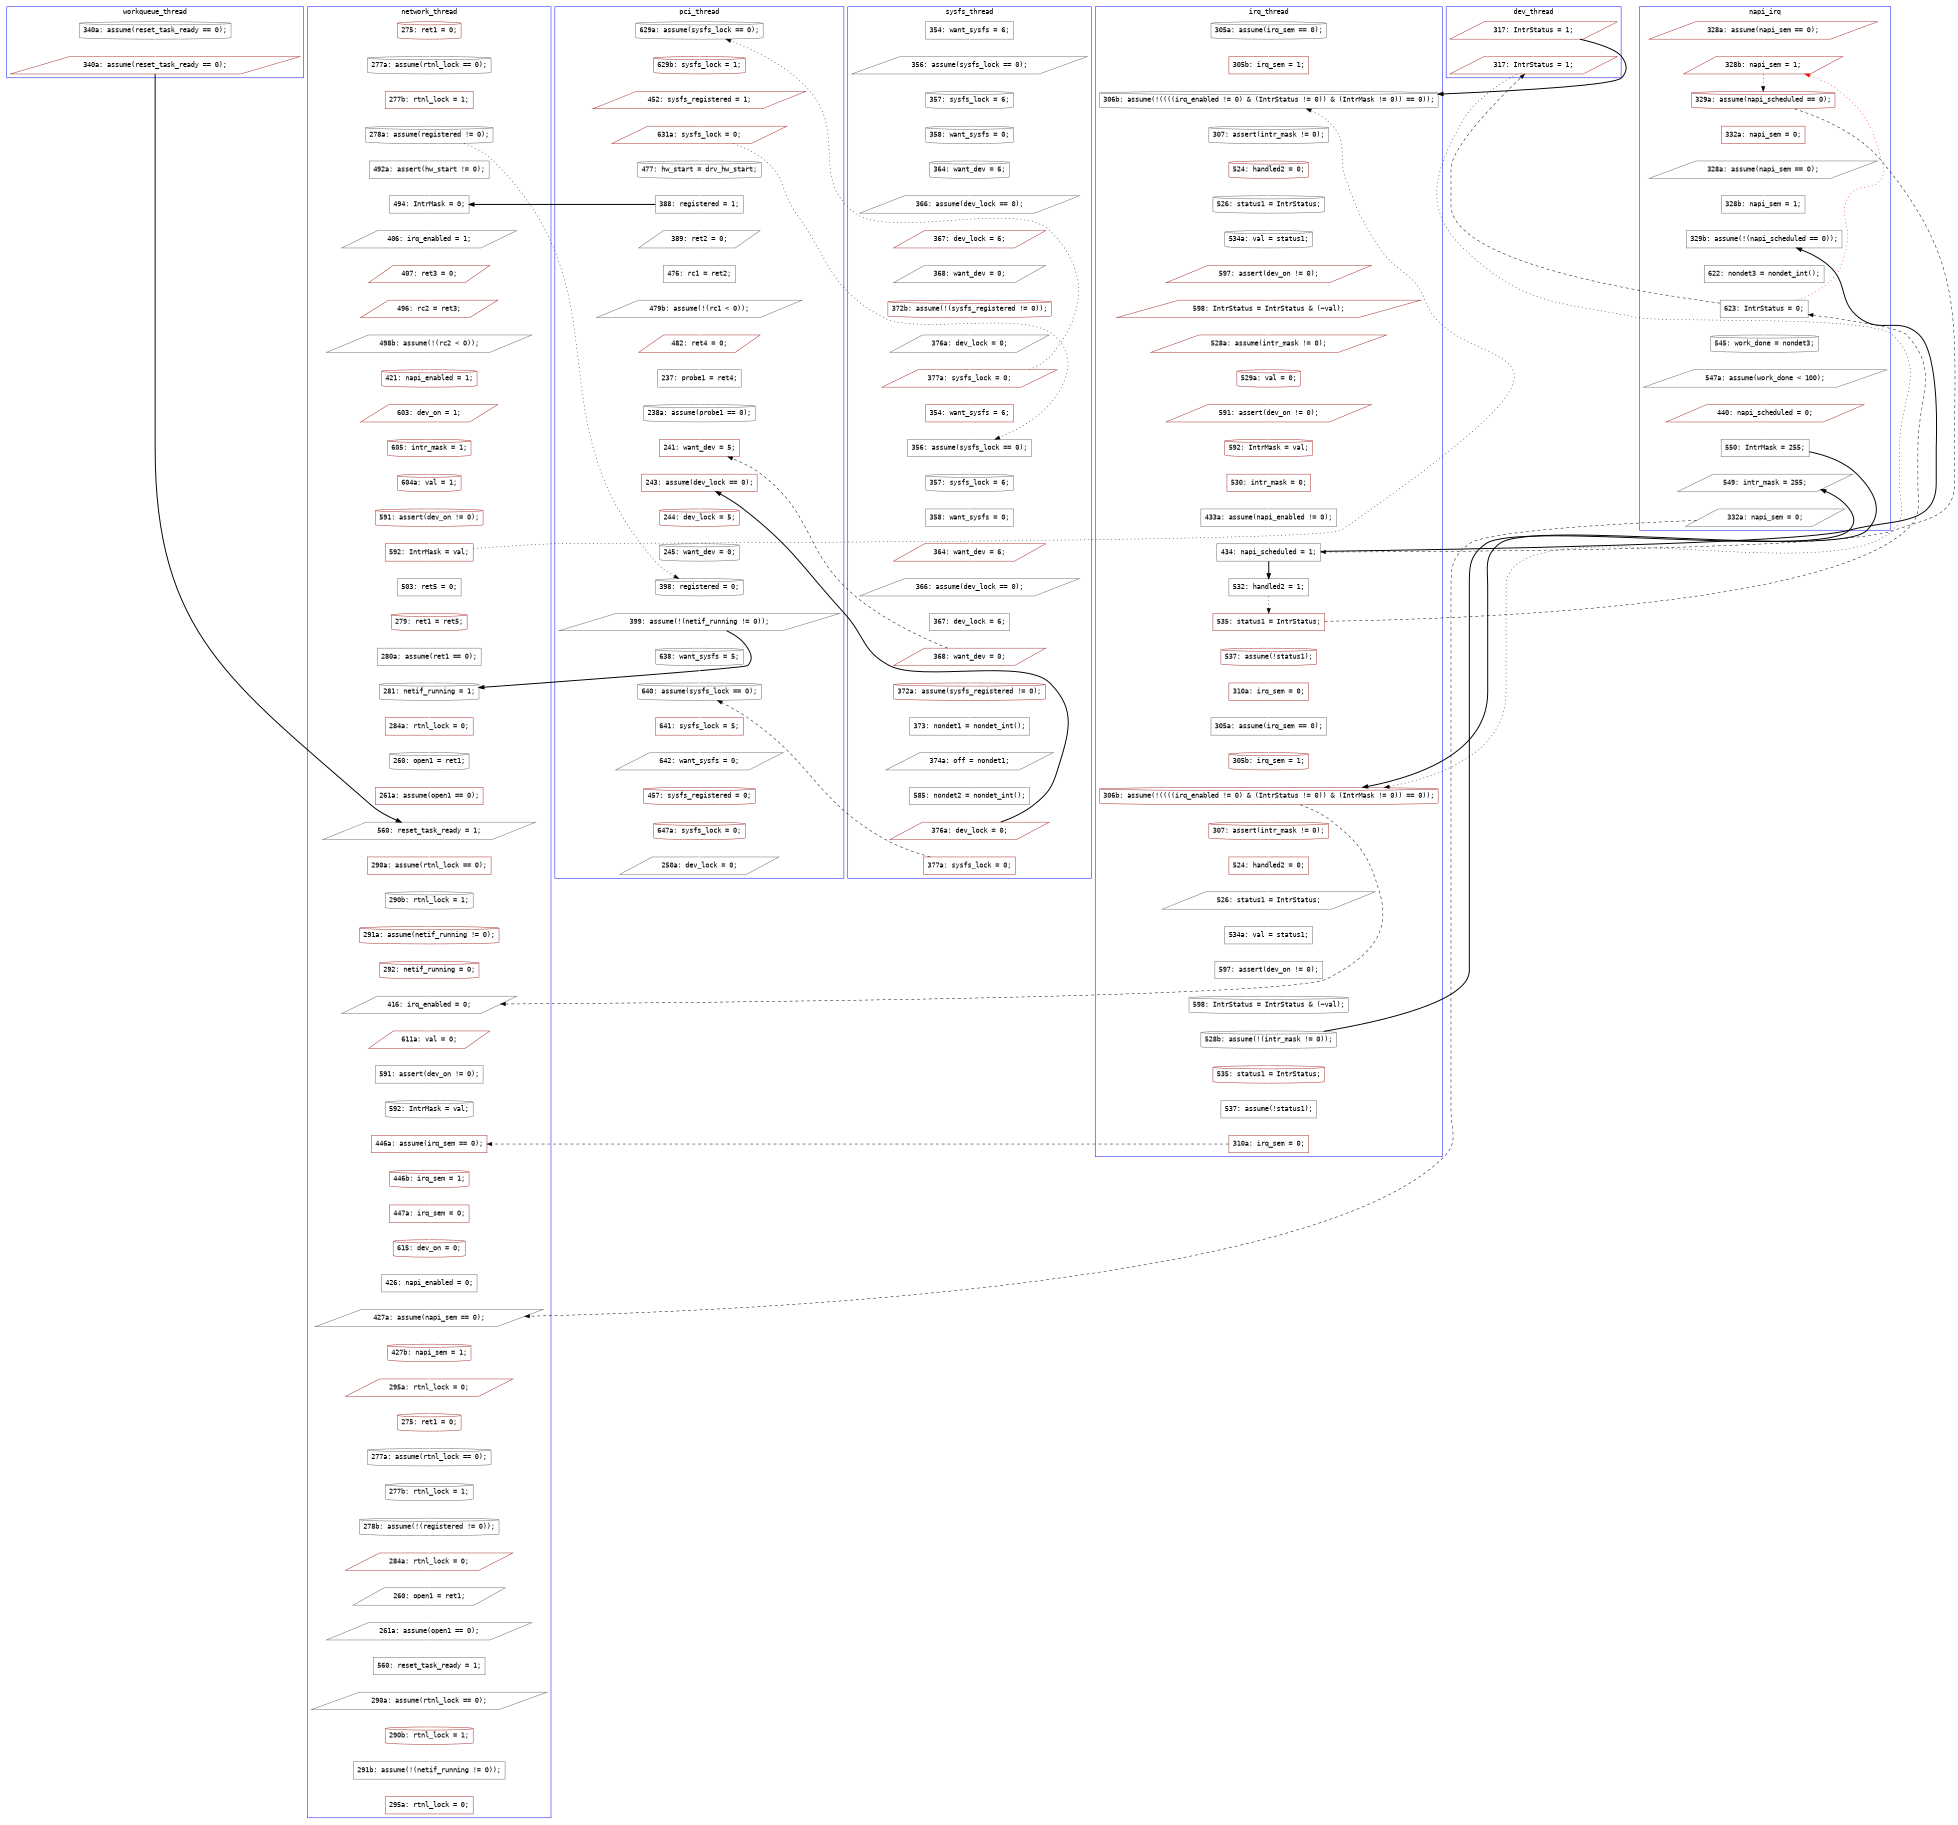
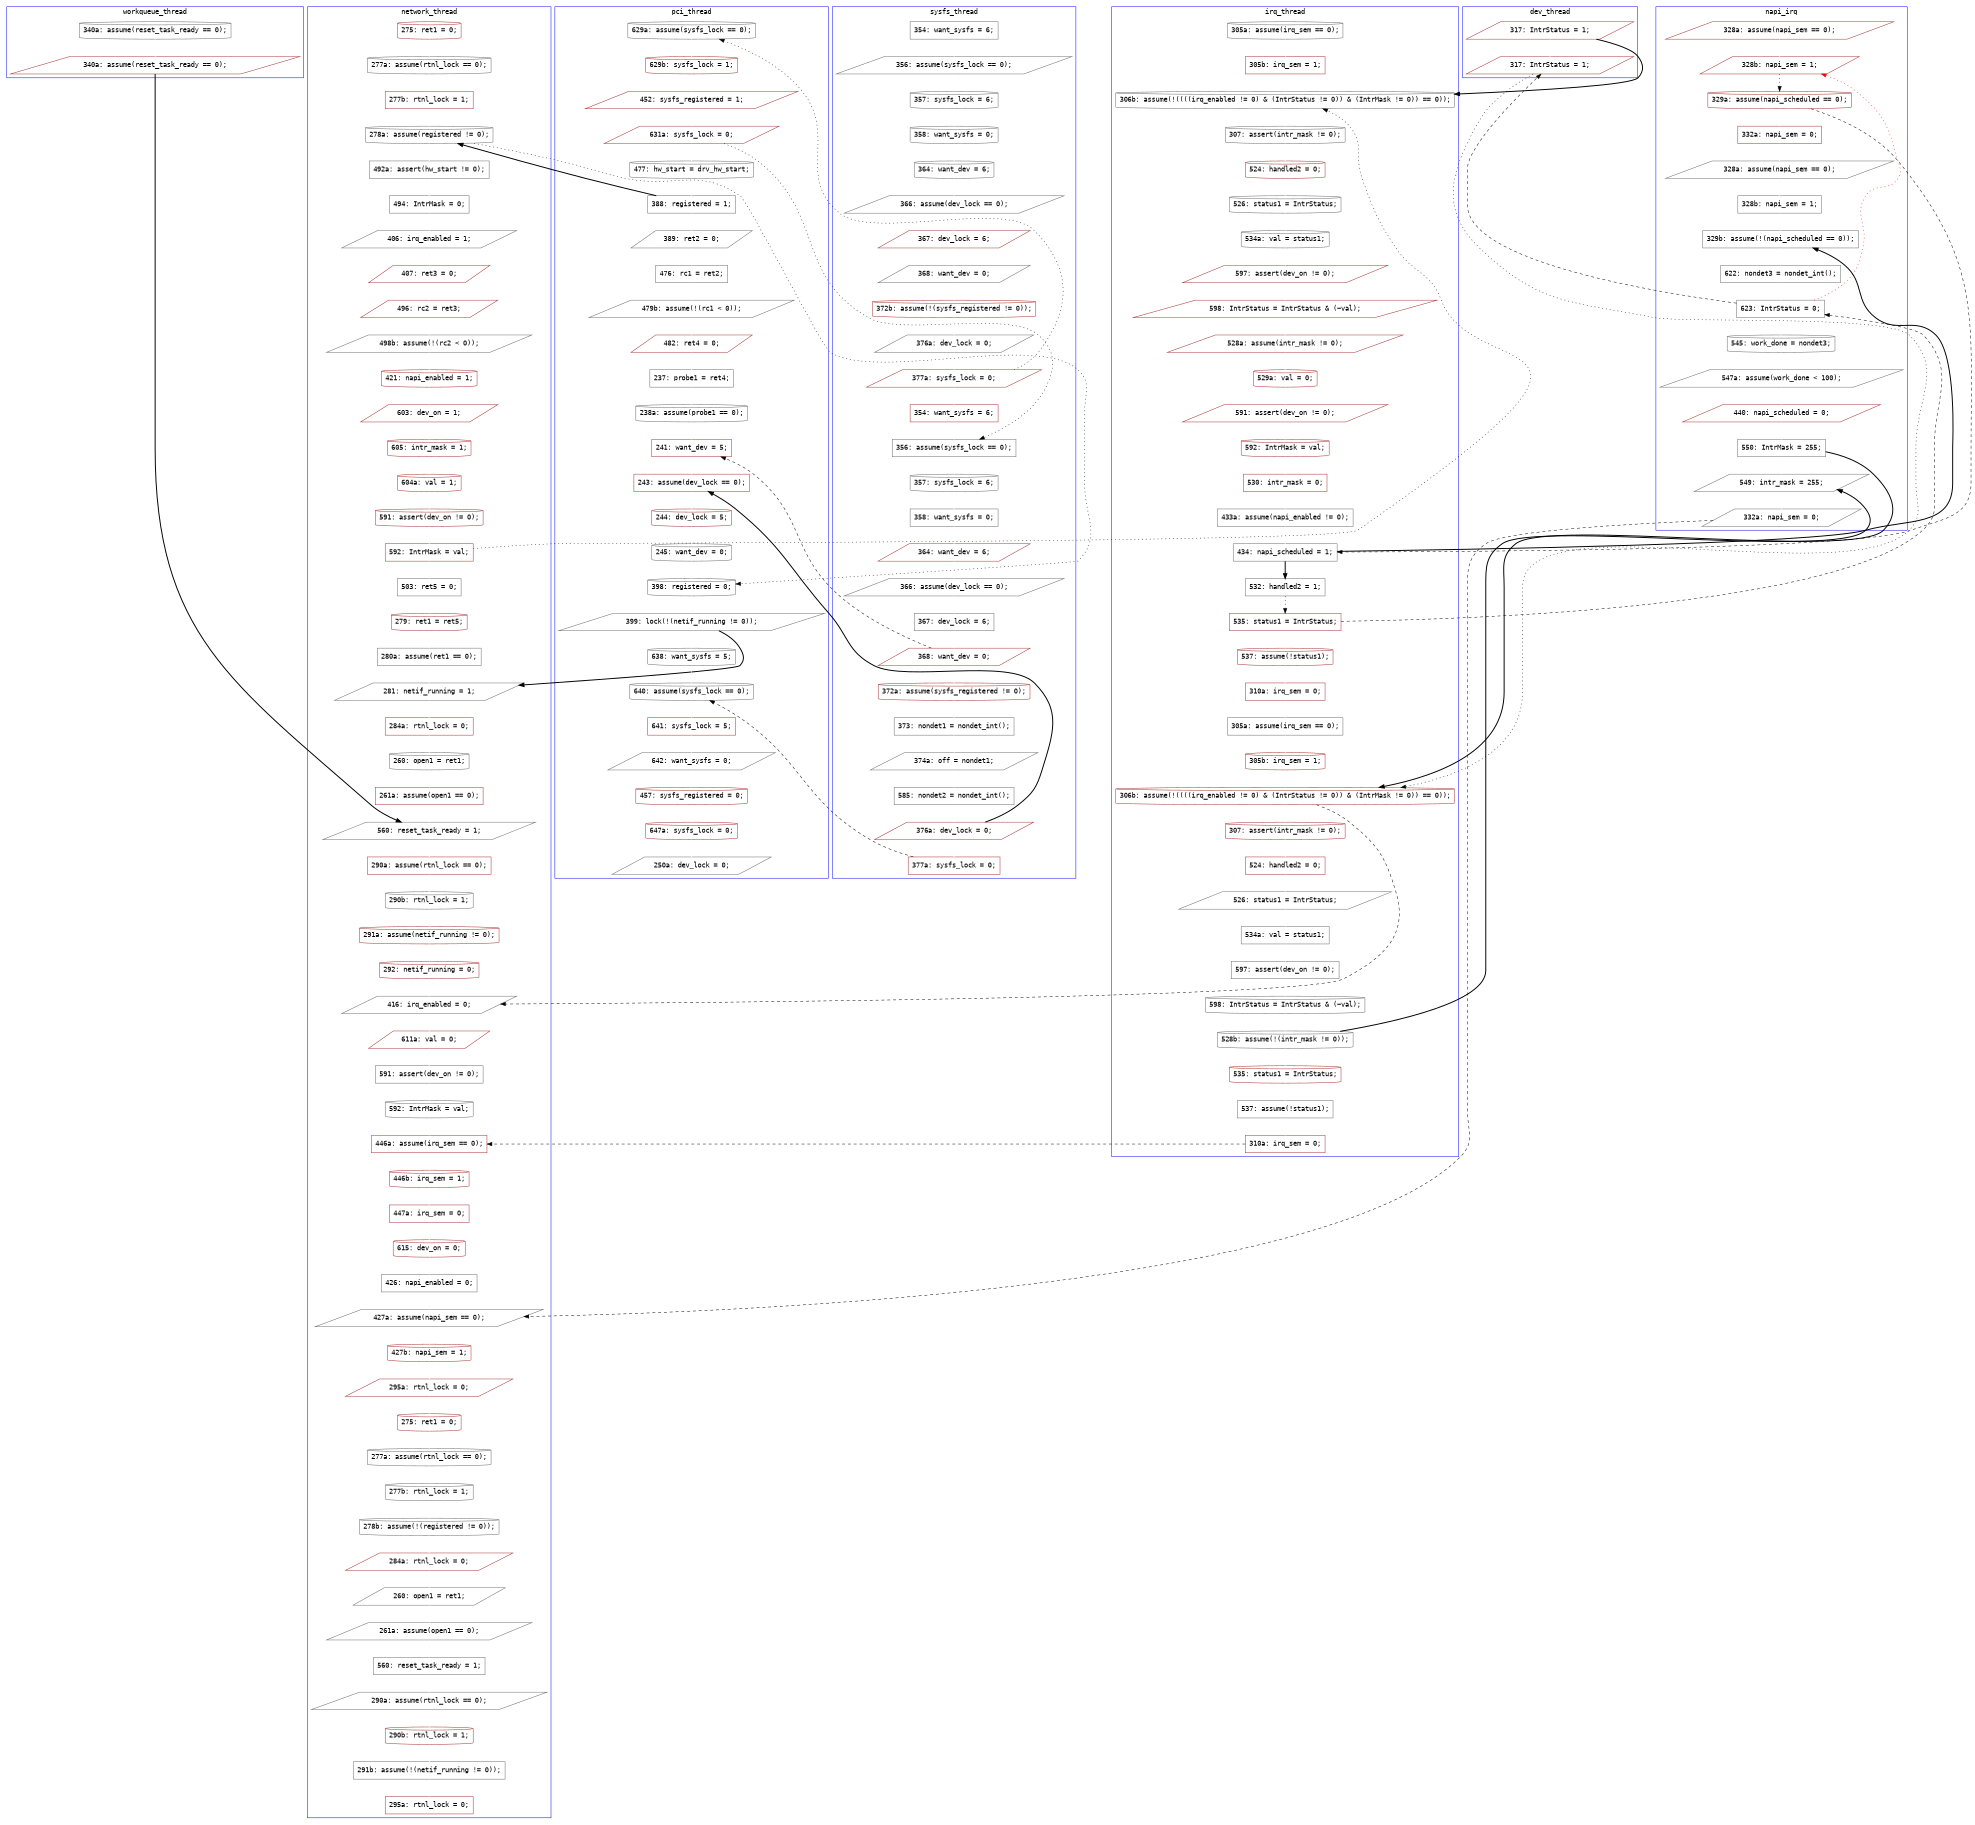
edge "388: registered = 1;" -> "494: IntrMask = 0;": now "388: registered = 1;" -> "278a: assume(registered != 0);"
node "399: assume(!(netif_running != 0));": label "399: assume(!(netif_running != 0));" -> "399: lock(!(netif_running != 0));"
node "281: netif_running = 1;": shape cylinder -> parallelogram
